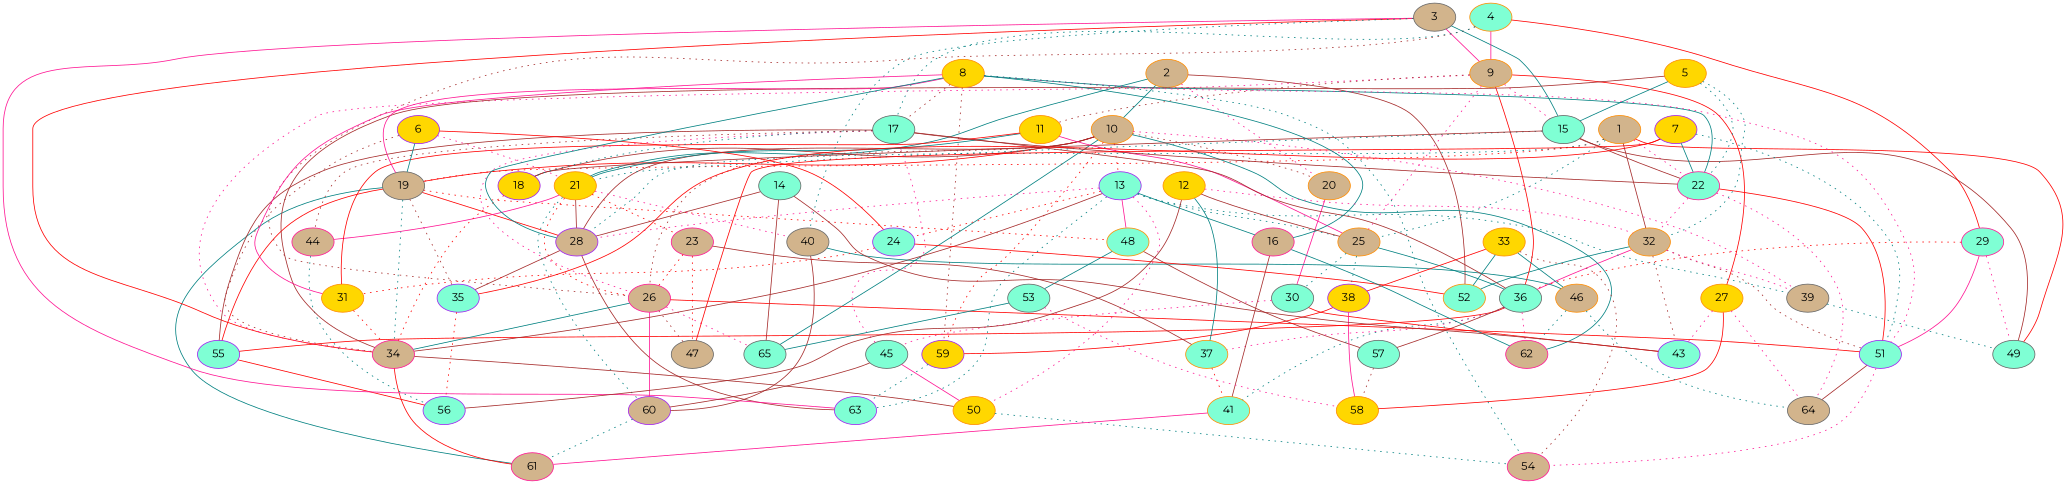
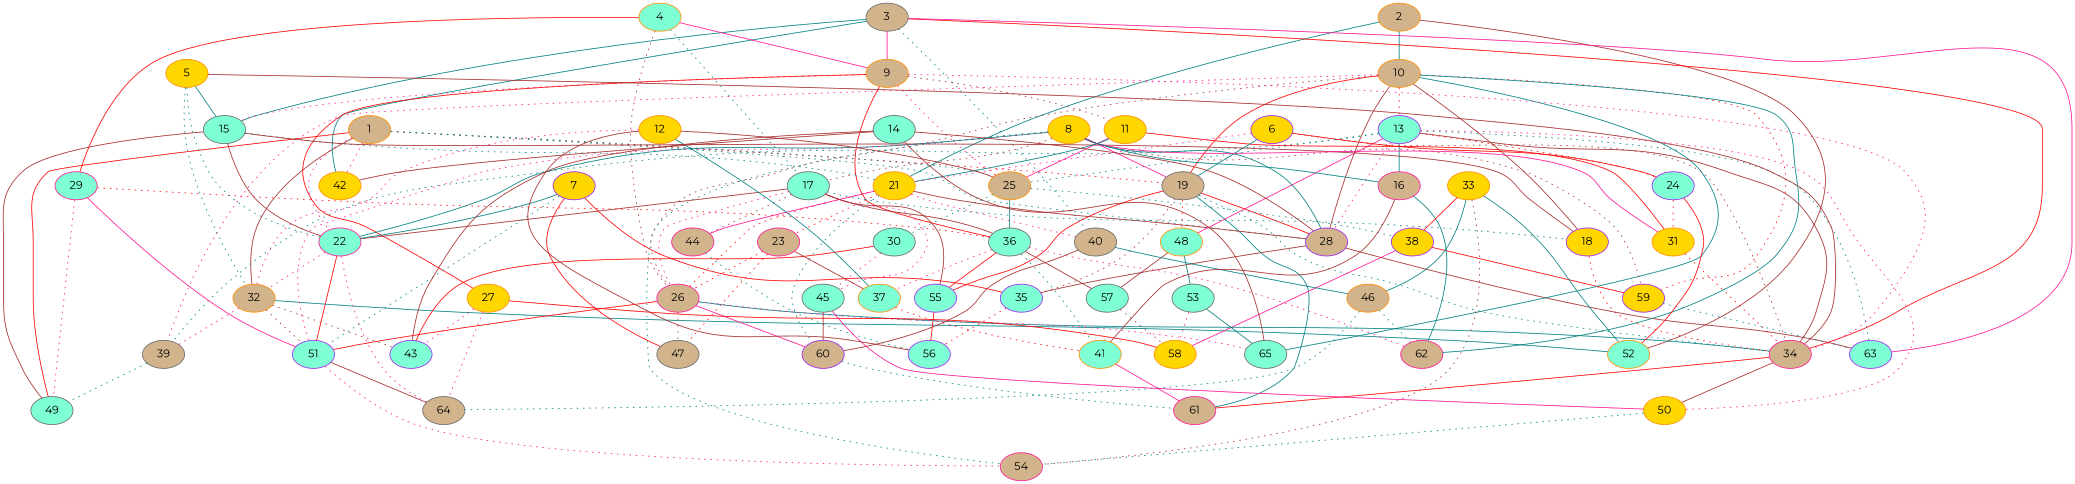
node "42": added
node "20": removed
edge "32" -- "36": removed
